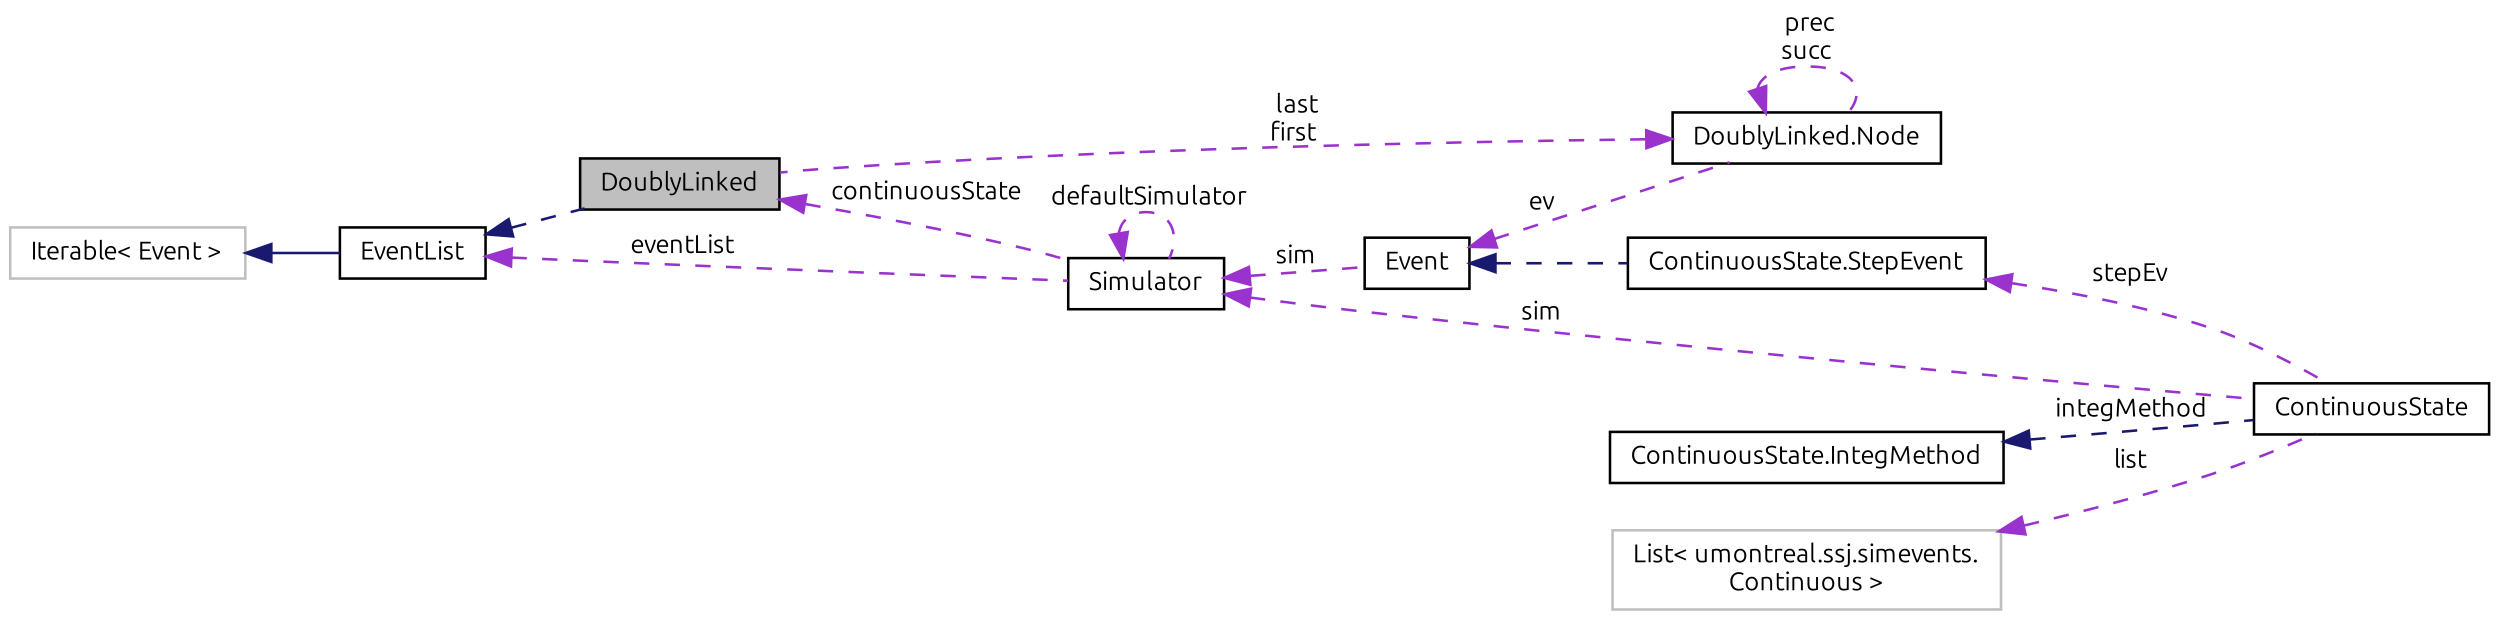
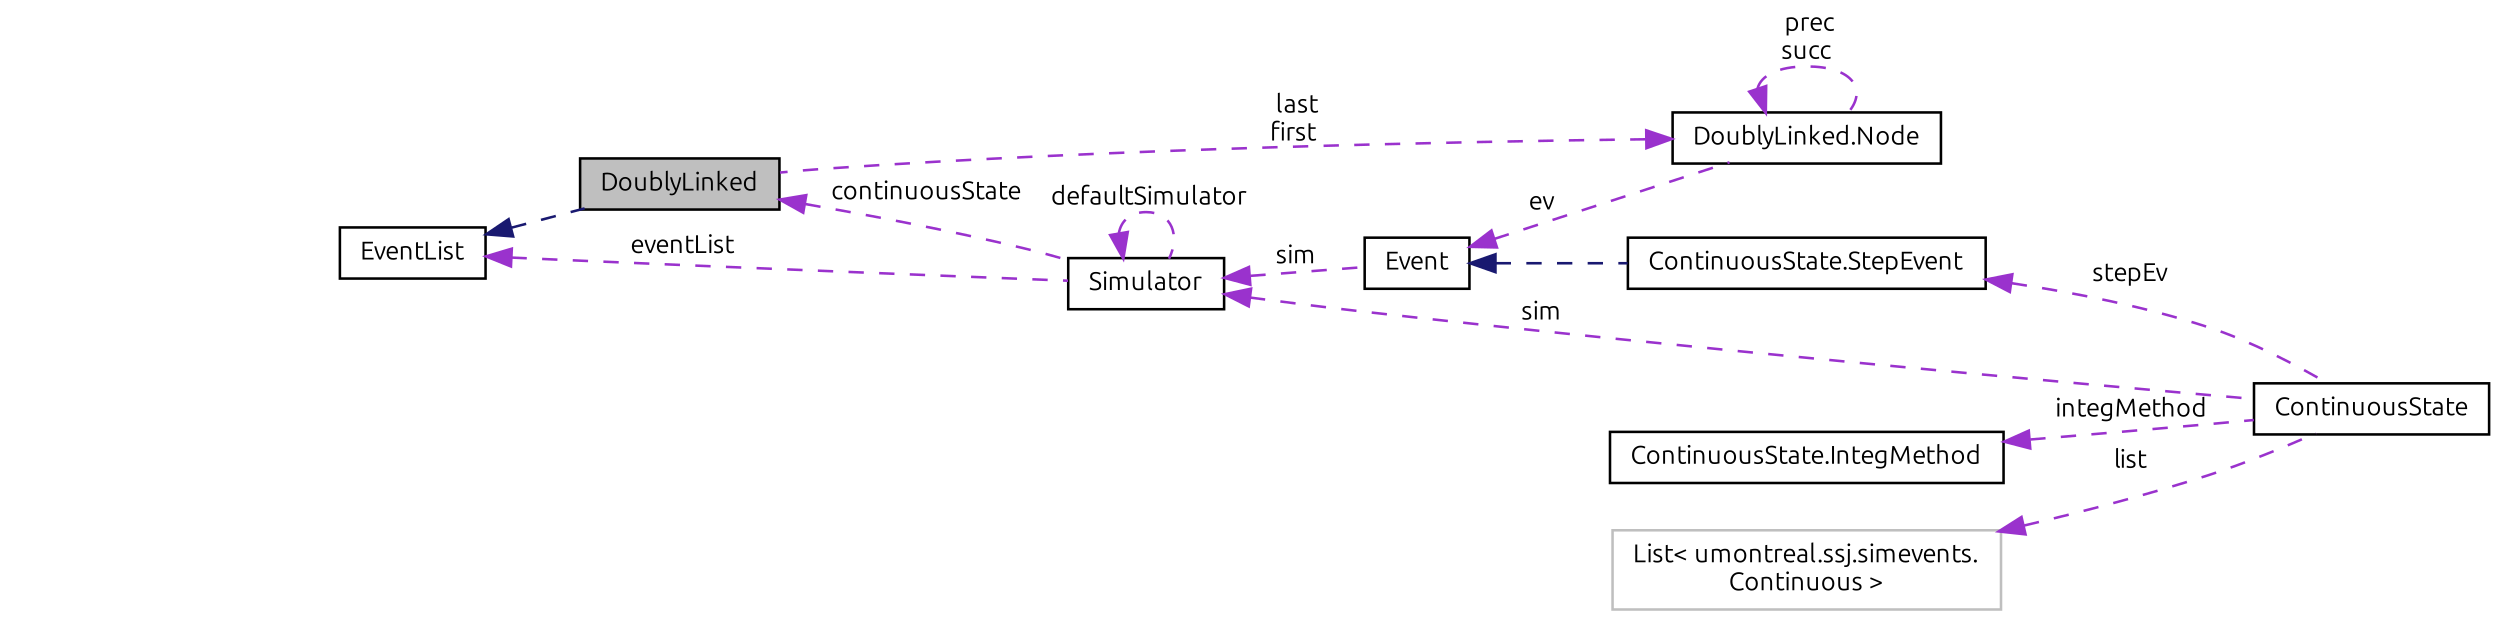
node "Iterable< Event >": removed
edge "ContinuousState" -> "ContinuousState.IntegMethod": color midnightblue -> darkorchid3
